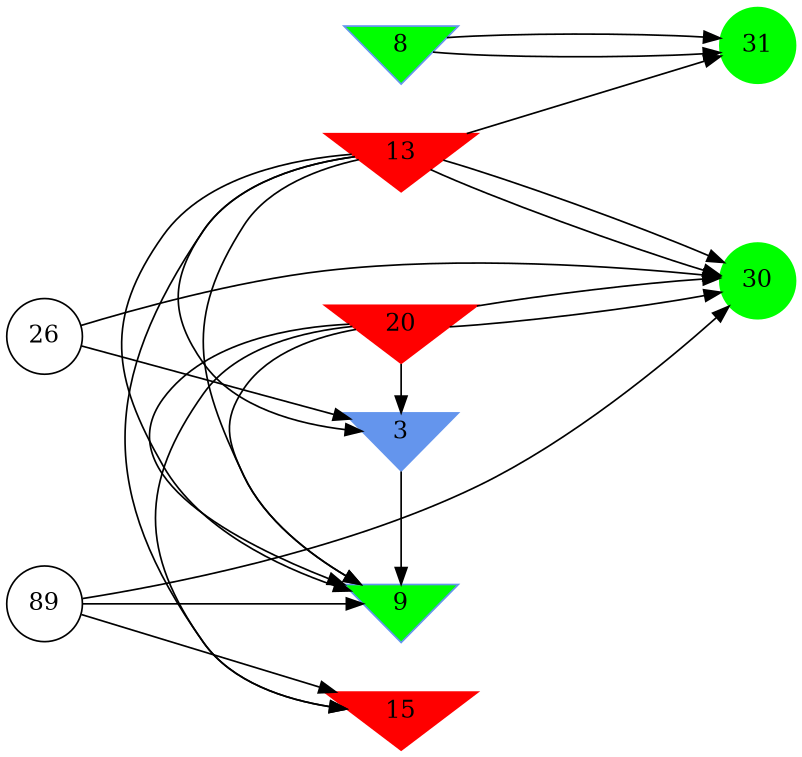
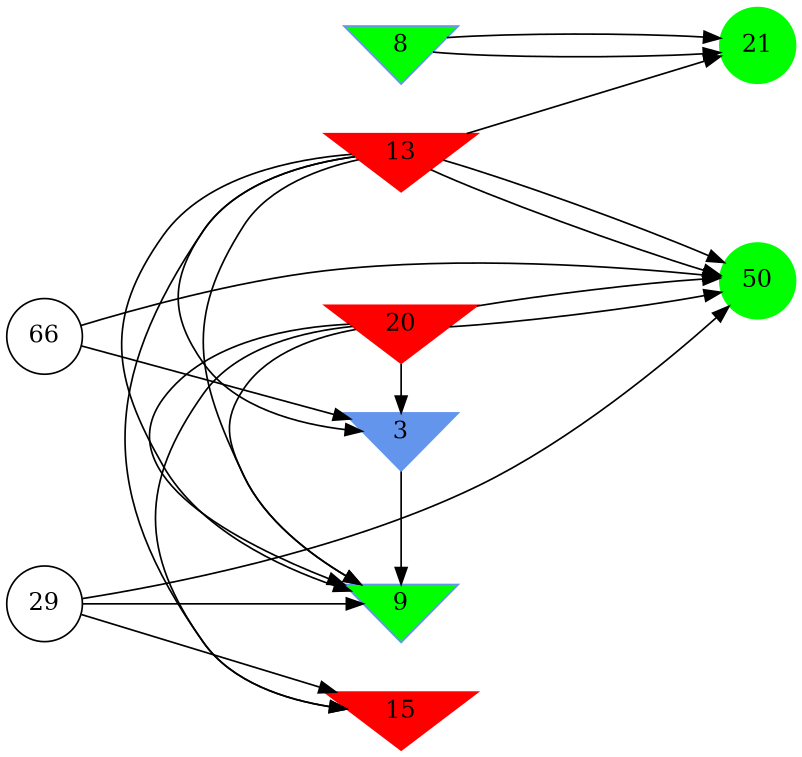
node "31": label "31" -> "21"
node "30": label "30" -> "50"
node "26": label "26" -> "66"
node "89": label "89" -> "29"
